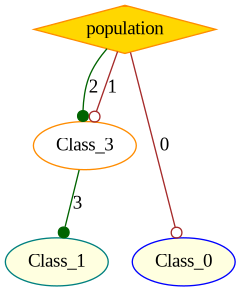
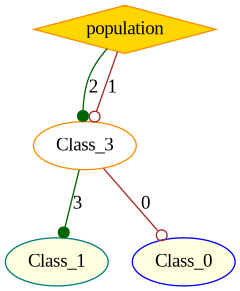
edge "population" -> "Class_0": now "Class_3" -> "Class_0"
